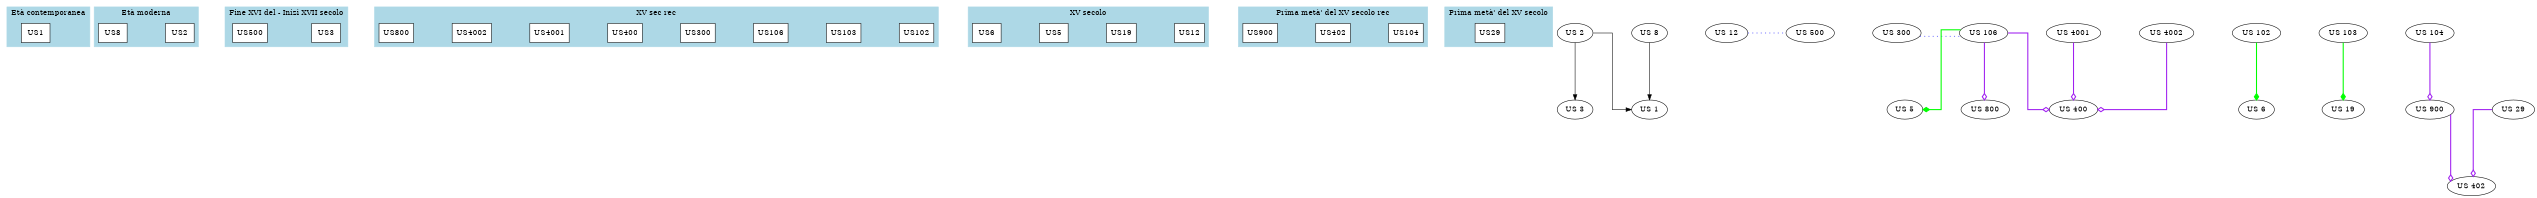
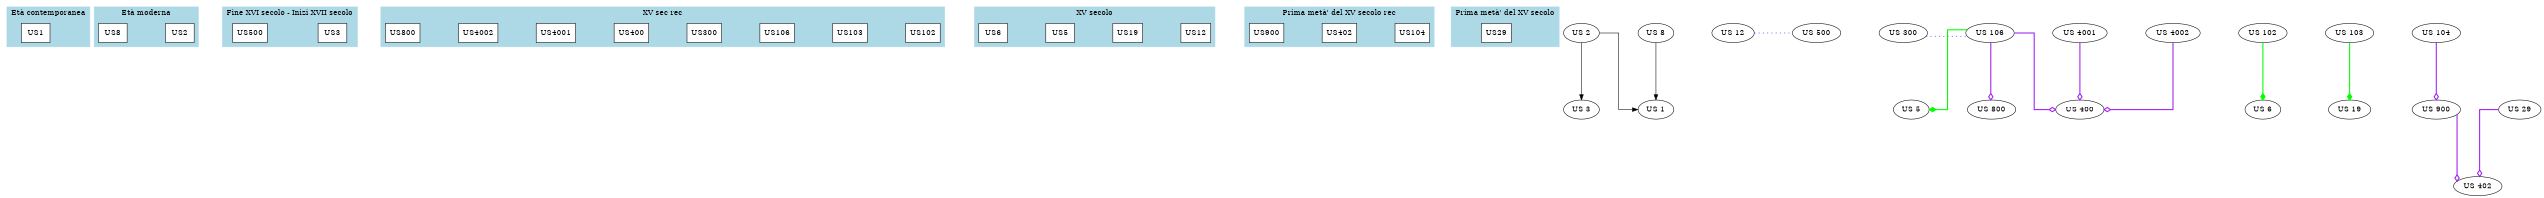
cluster "Fine XVI del - Inizi XVII secolo": label "Fine XVI del - Inizi XVII secolo" -> "Fine XVI secolo - Inizi XVII secolo"
